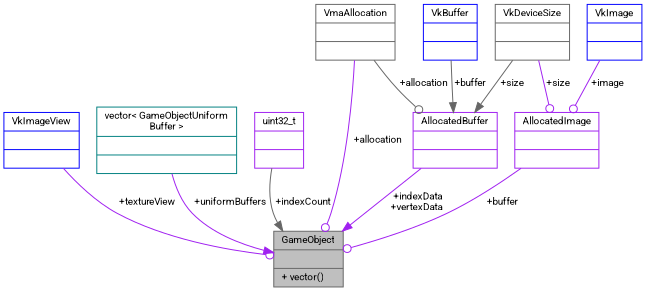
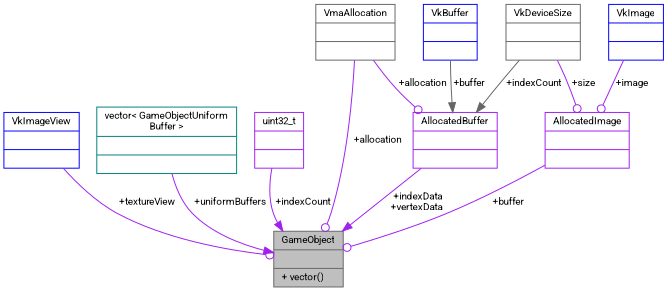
edge "VkDeviceSize" -> "AllocatedBuffer": label " +size" -> " +indexCount"
edge "VmaAllocation" -> "AllocatedBuffer": color gray40 -> purple
edge "uint32_t" -> "GameObject": color gray40 -> purple
